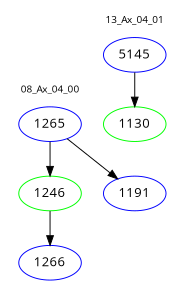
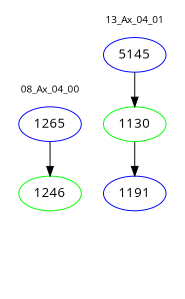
edge "1265" -> "1191": now "1130" -> "1191"
node "1266": removed
